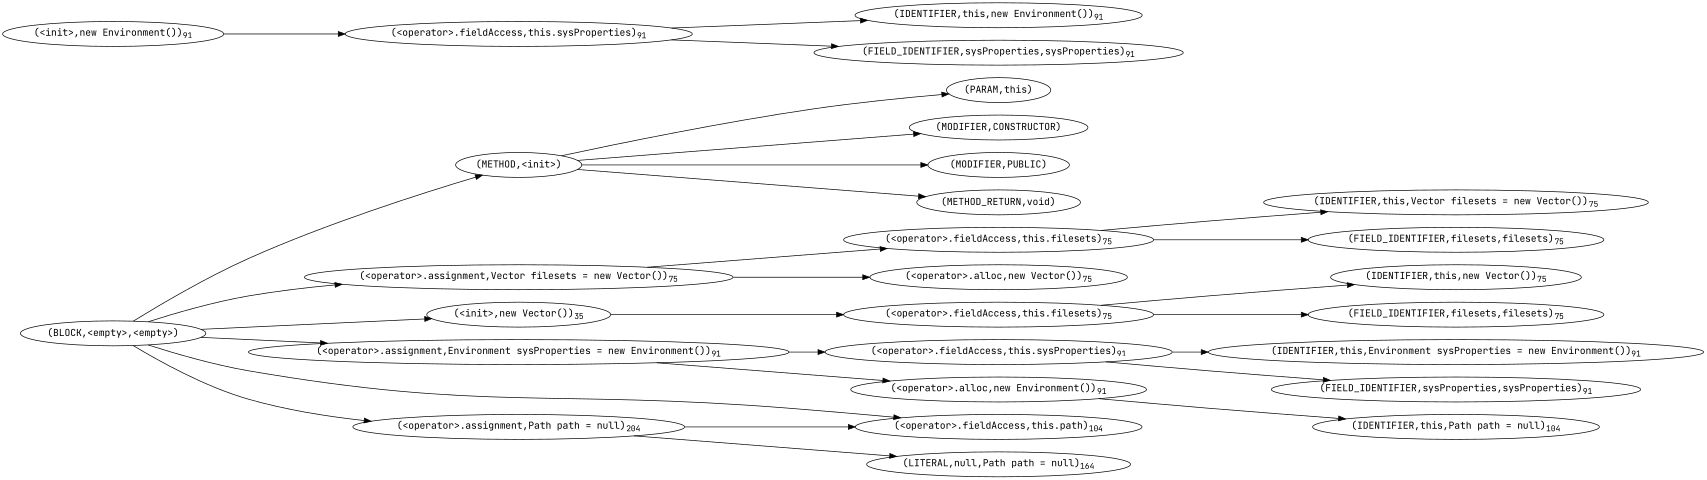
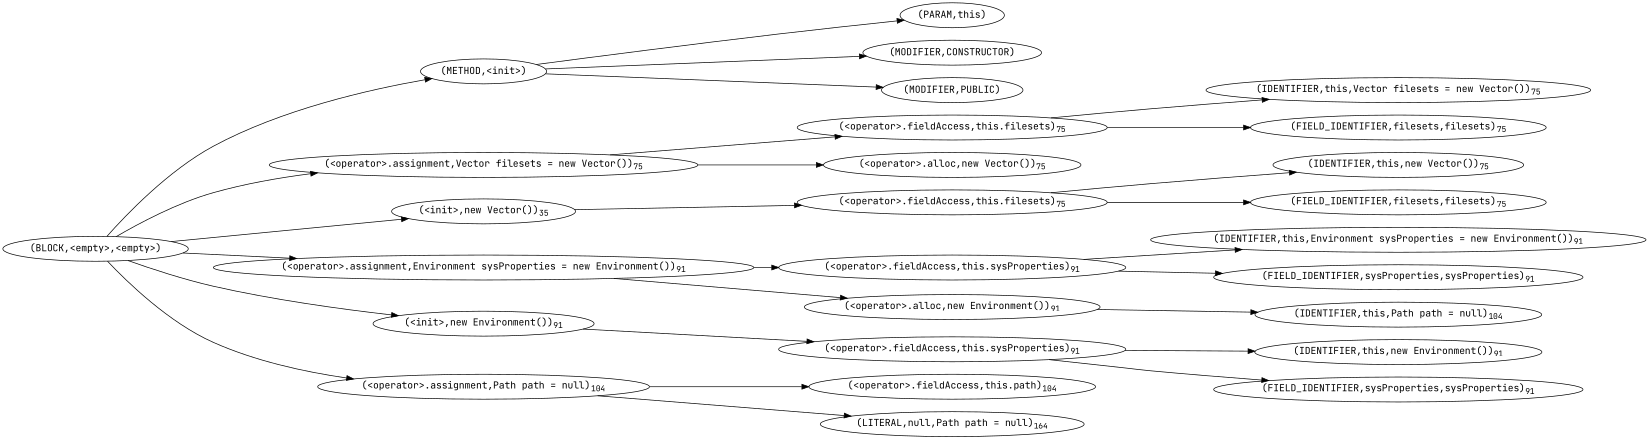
node "(METHOD_RETURN,void)": removed
edge "(BLOCK,<empty>,<empty>)" -> "(<operator>.fieldAccess,this.path)": now "(BLOCK,<empty>,<empty>)" -> "(<init>,new Environment())"
node "(<operator>.assignment,Path path = null)": text "204" -> "104"
